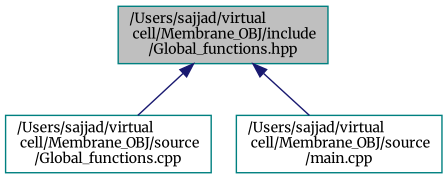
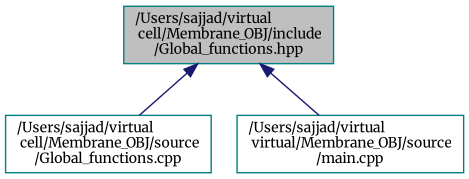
node "/Users/sajjad/virtual cell/Membrane_OBJ/source /main.cpp": label "/Users/sajjad/virtual cell/Membrane_OBJ/source /main.cpp" -> "/Users/sajjad/virtual virtual/Membrane_OBJ/source /main.cpp"
